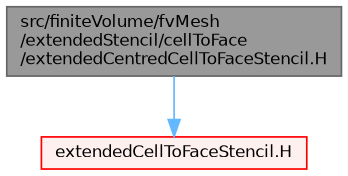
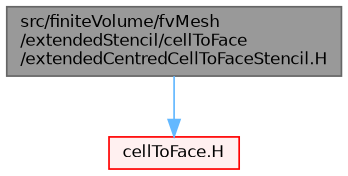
node "extendedCellToFaceStencil.H": label "extendedCellToFaceStencil.H" -> "cellToFace.H"
